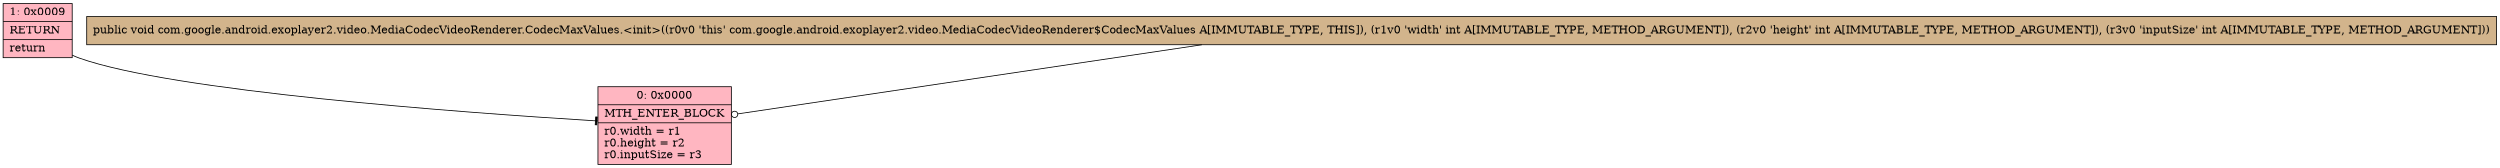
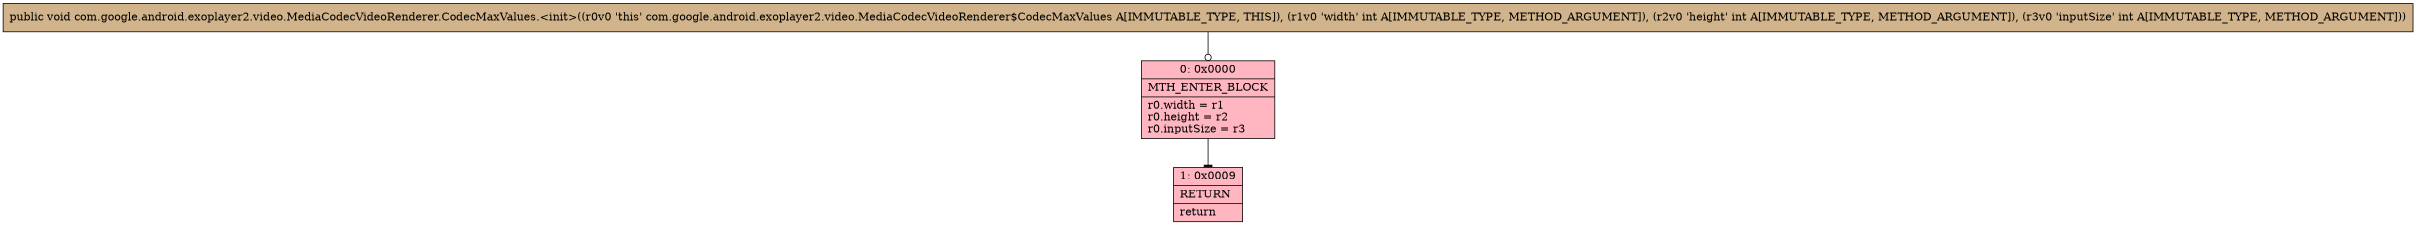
edge "1: 0x0009" -> "0: 0x0000": reversed
